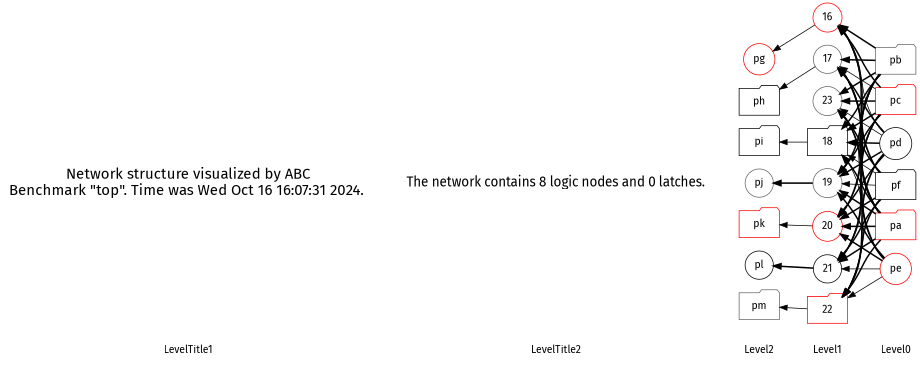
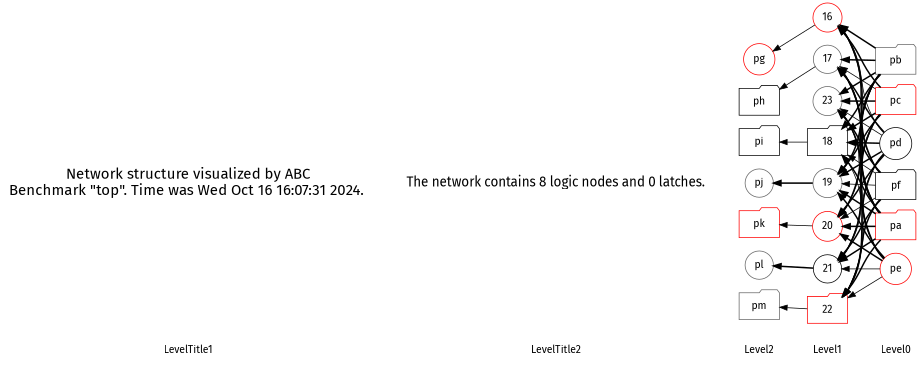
edge "pf" -> "20": style bold -> solid
node "pl": color black -> gray40
